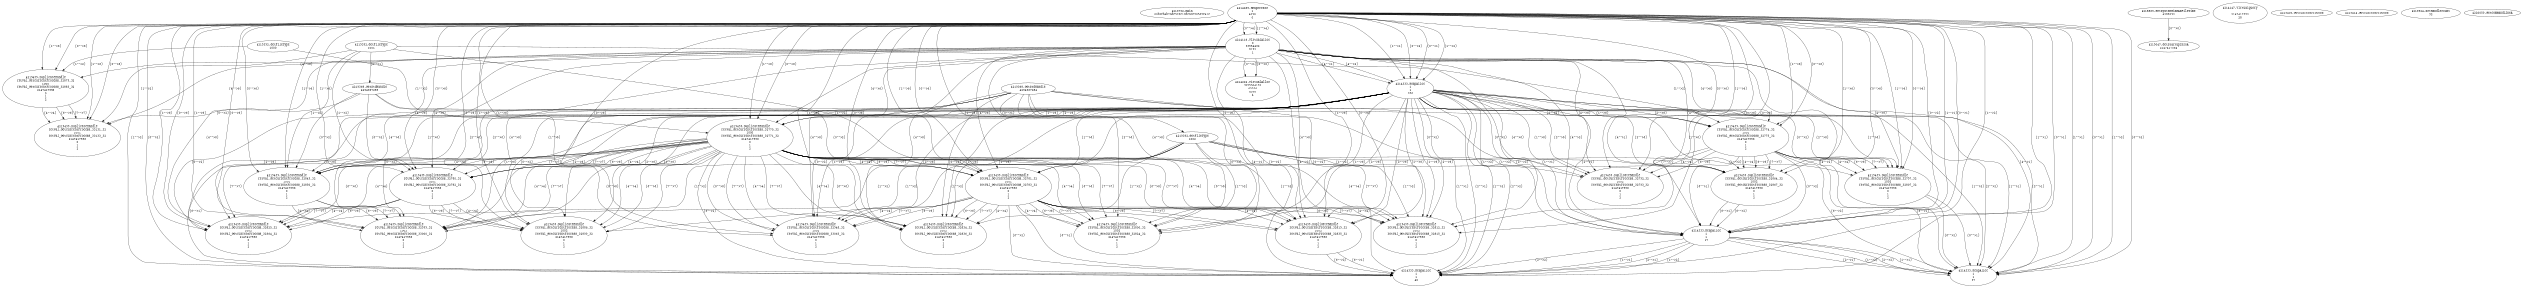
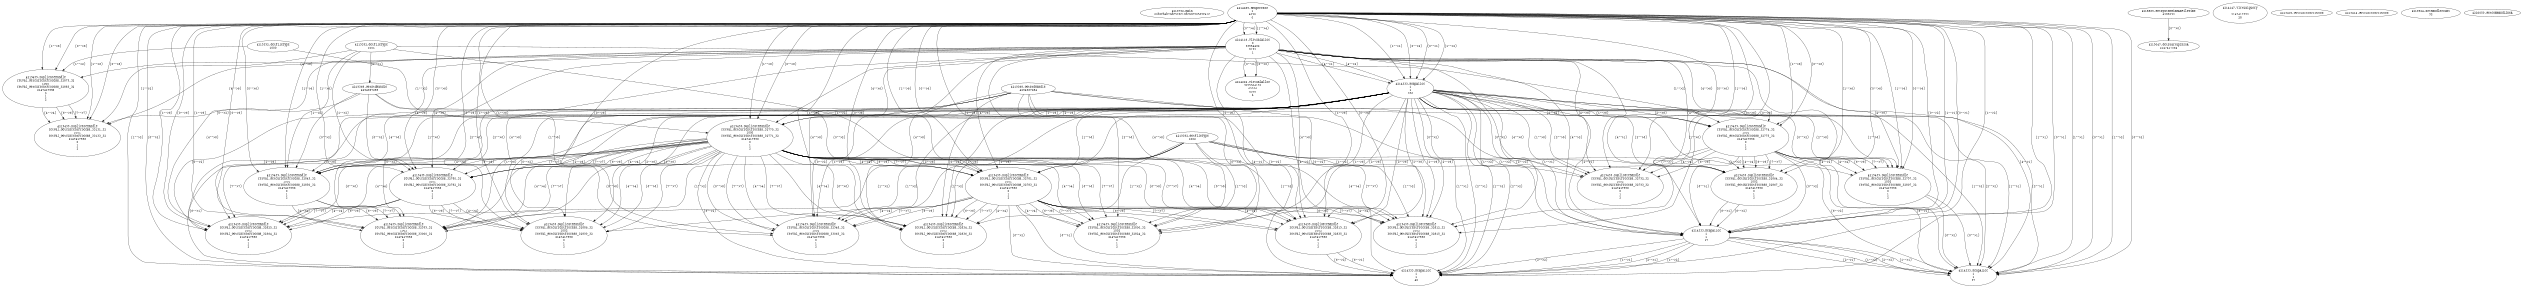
edge "4219368.GetStdHandle 4294967284" -> "4219392.GetFileType 1002": removed, label "(0-->1)"
